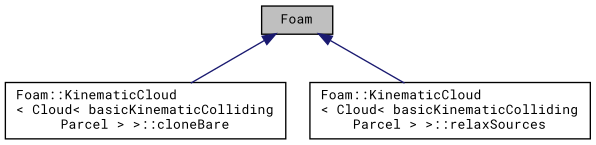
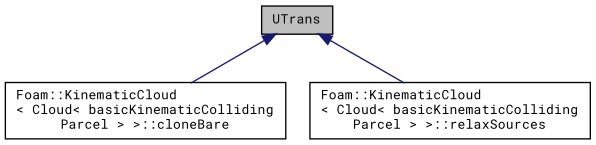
node "Foam": label "Foam" -> "UTrans"
